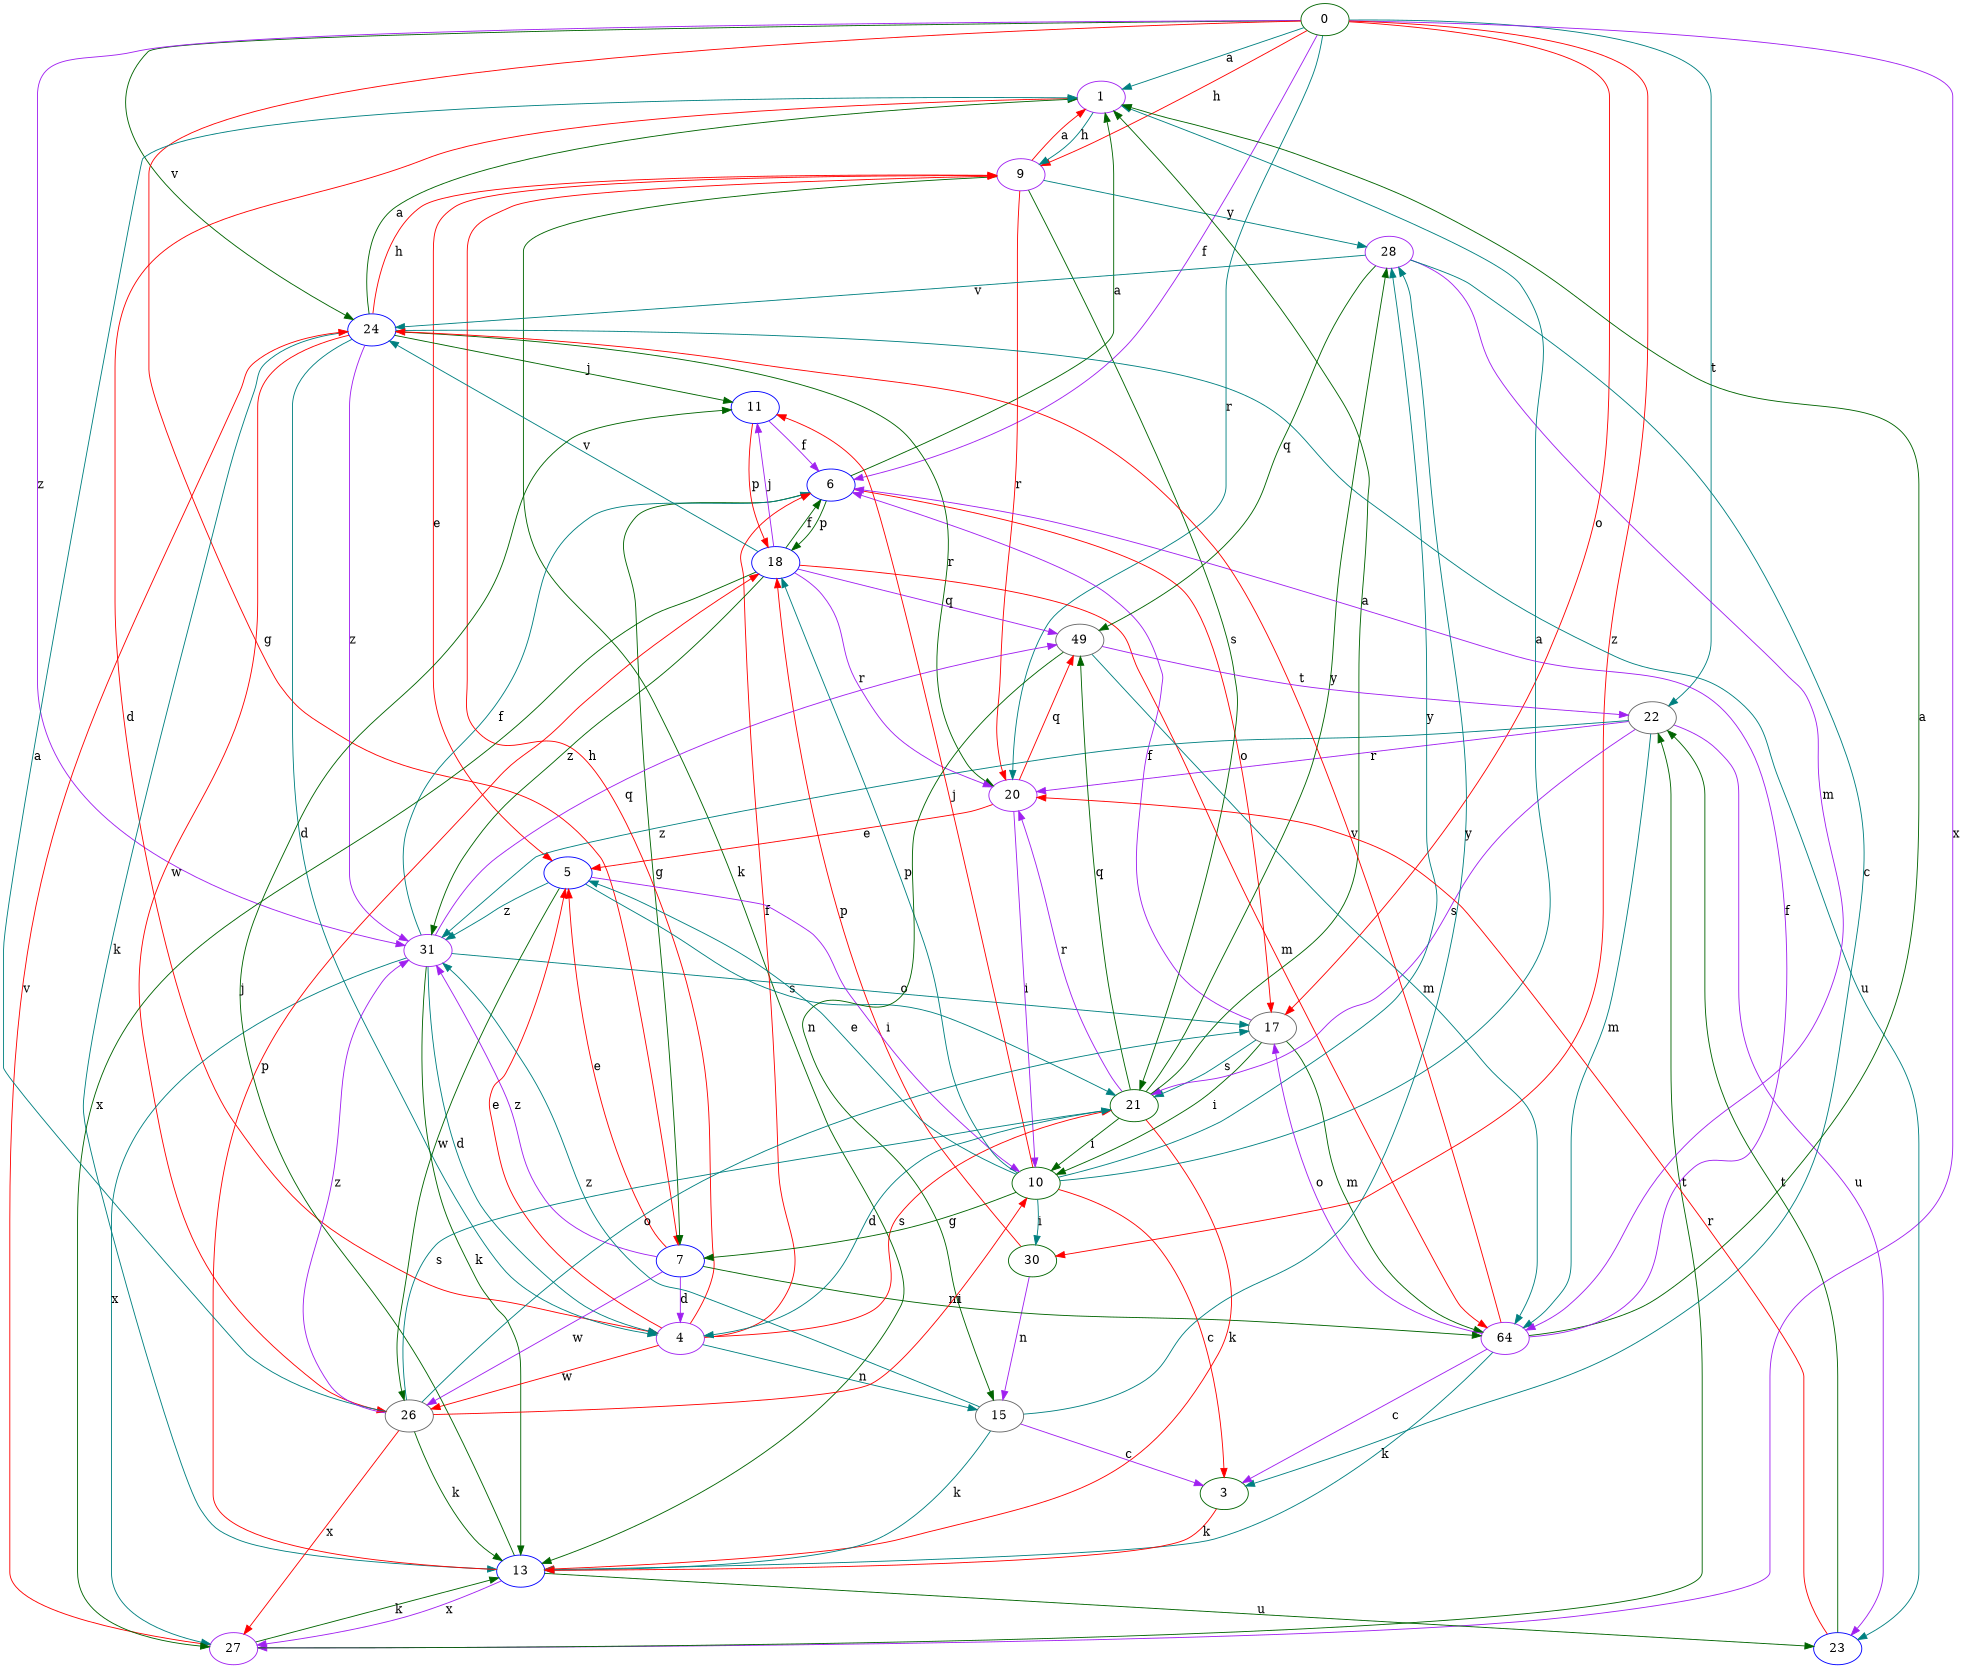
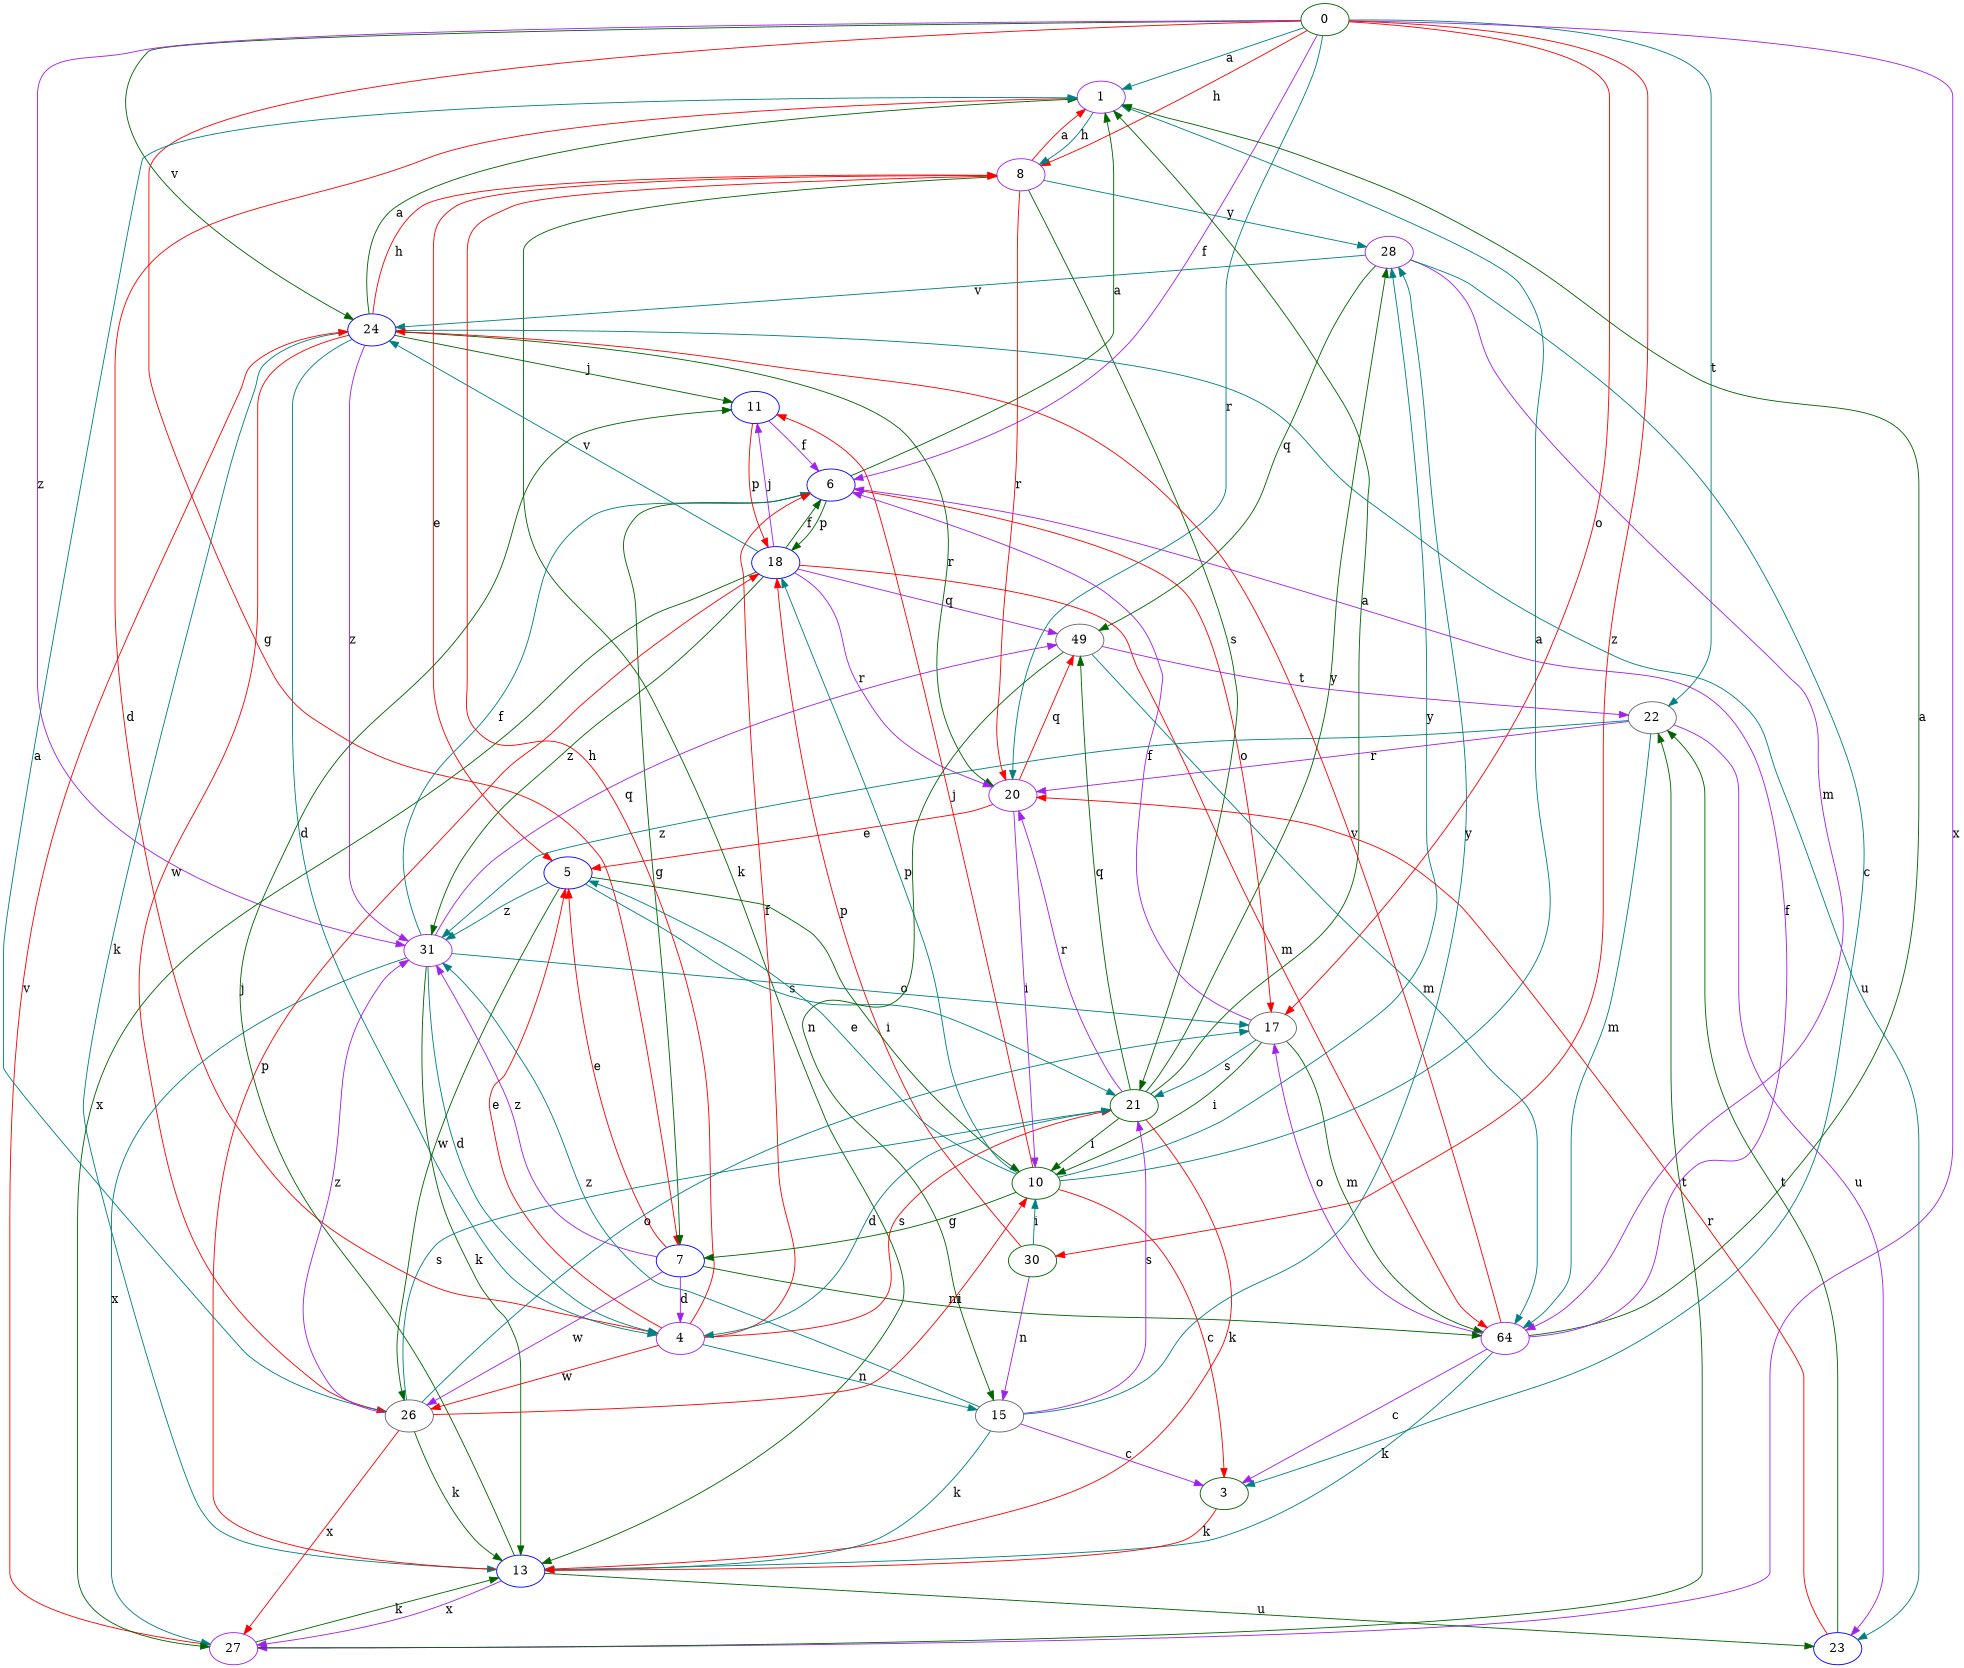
node "9": label "9" -> "8"
edge "22" -> "21": now "15" -> "21"
edge "5" -> "10": color purple -> darkgreen
edge "10" -> "30": reversed
